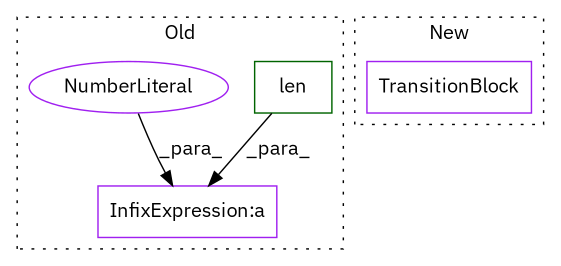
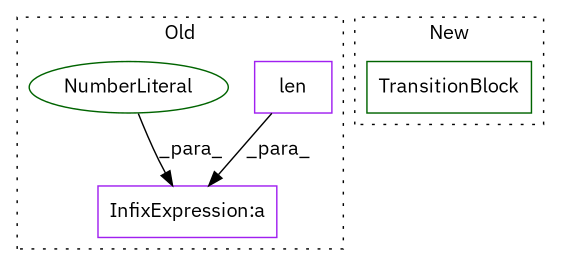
node "NumberLiteral": color purple -> darkgreen
node "len": color darkgreen -> purple
node "TransitionBlock": color purple -> darkgreen
